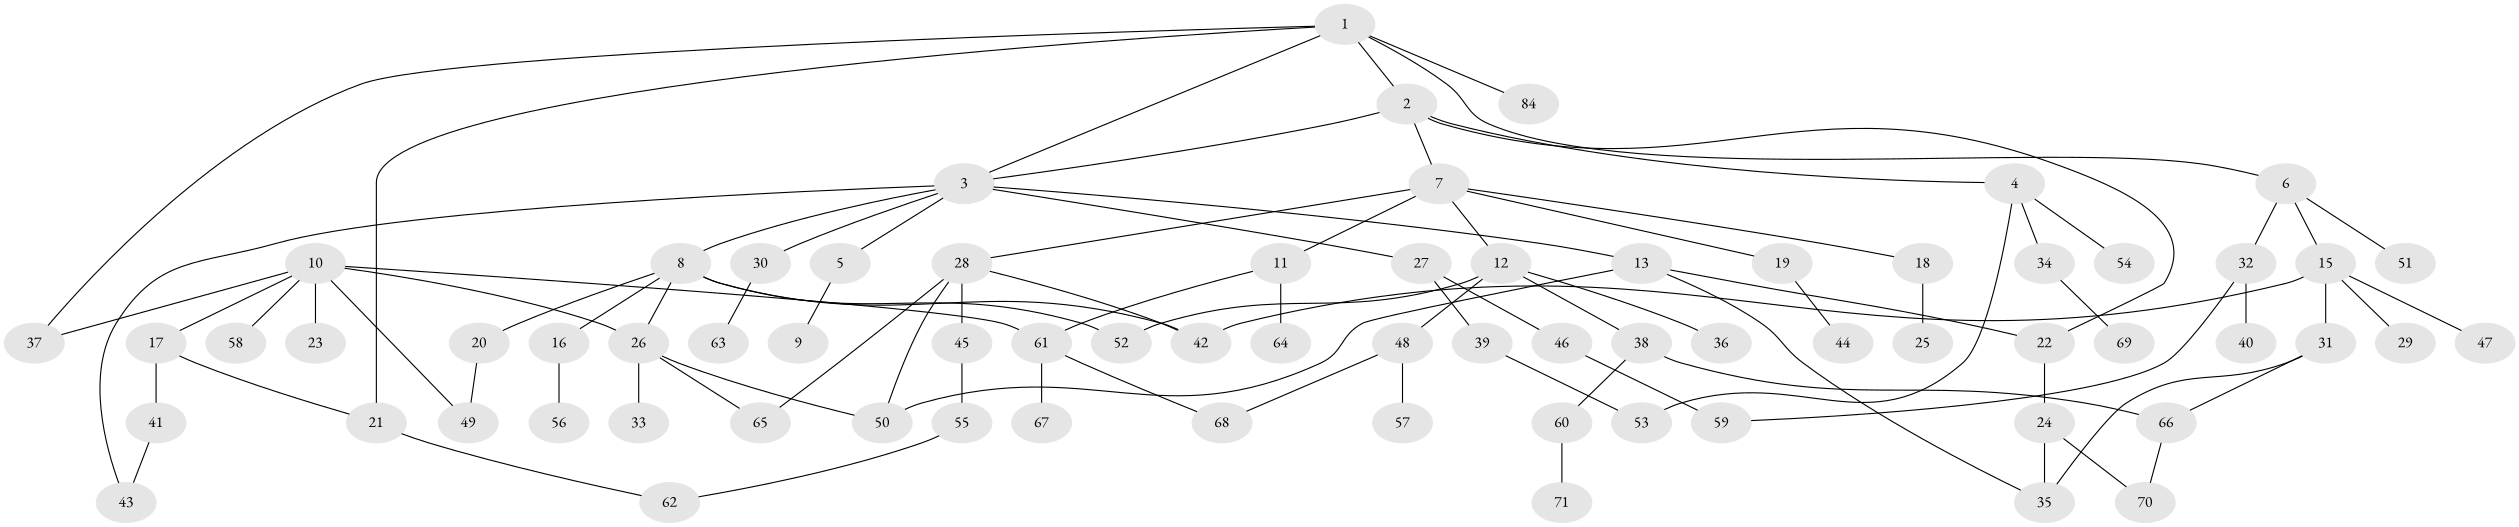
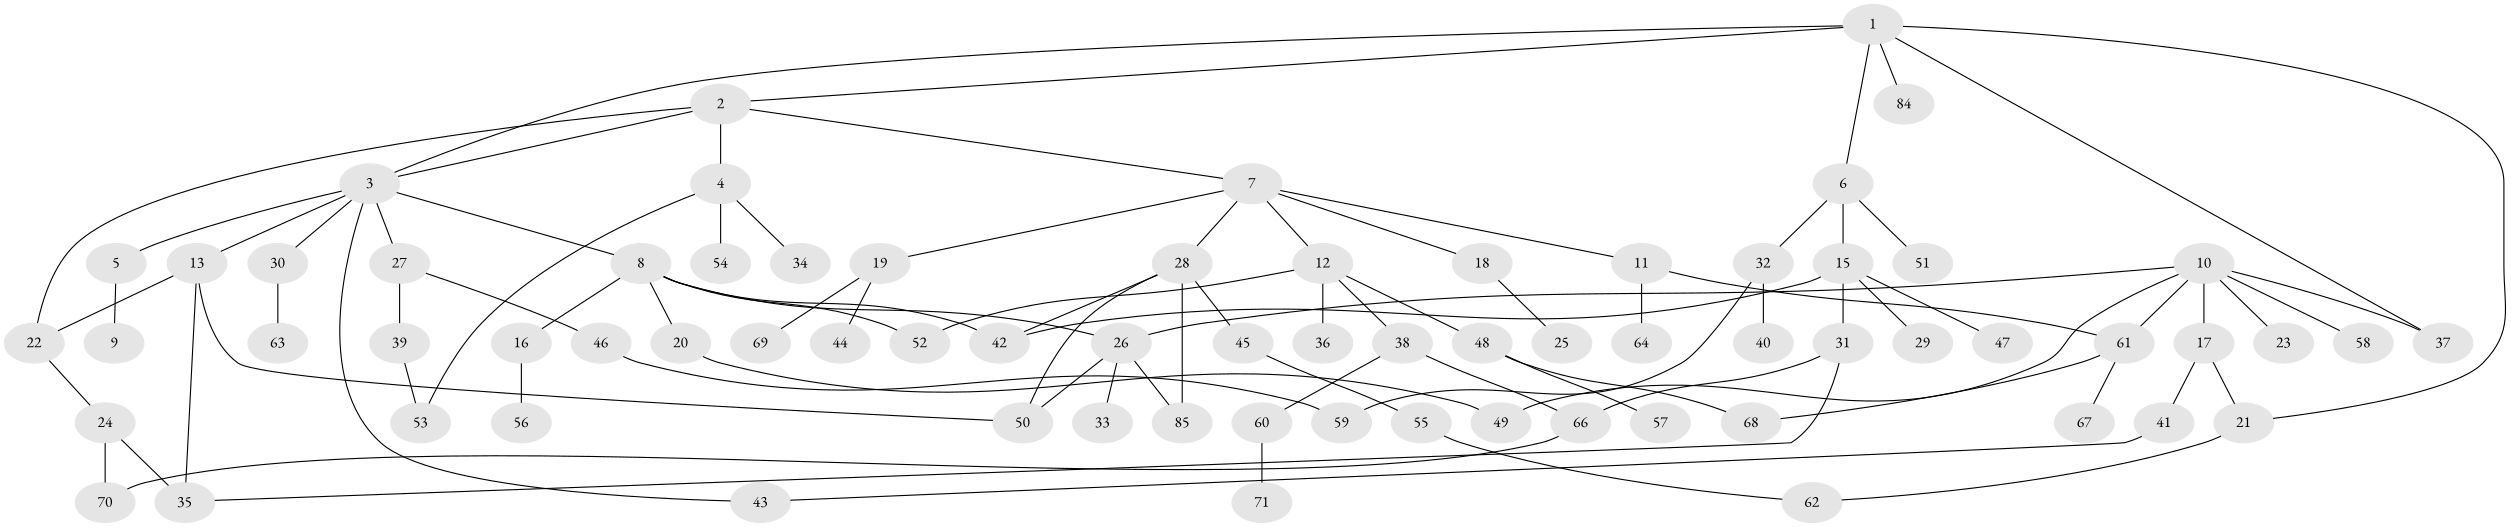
edge "34" -- "69": now "19" -- "69"
node "65": label "65" -> "85"
